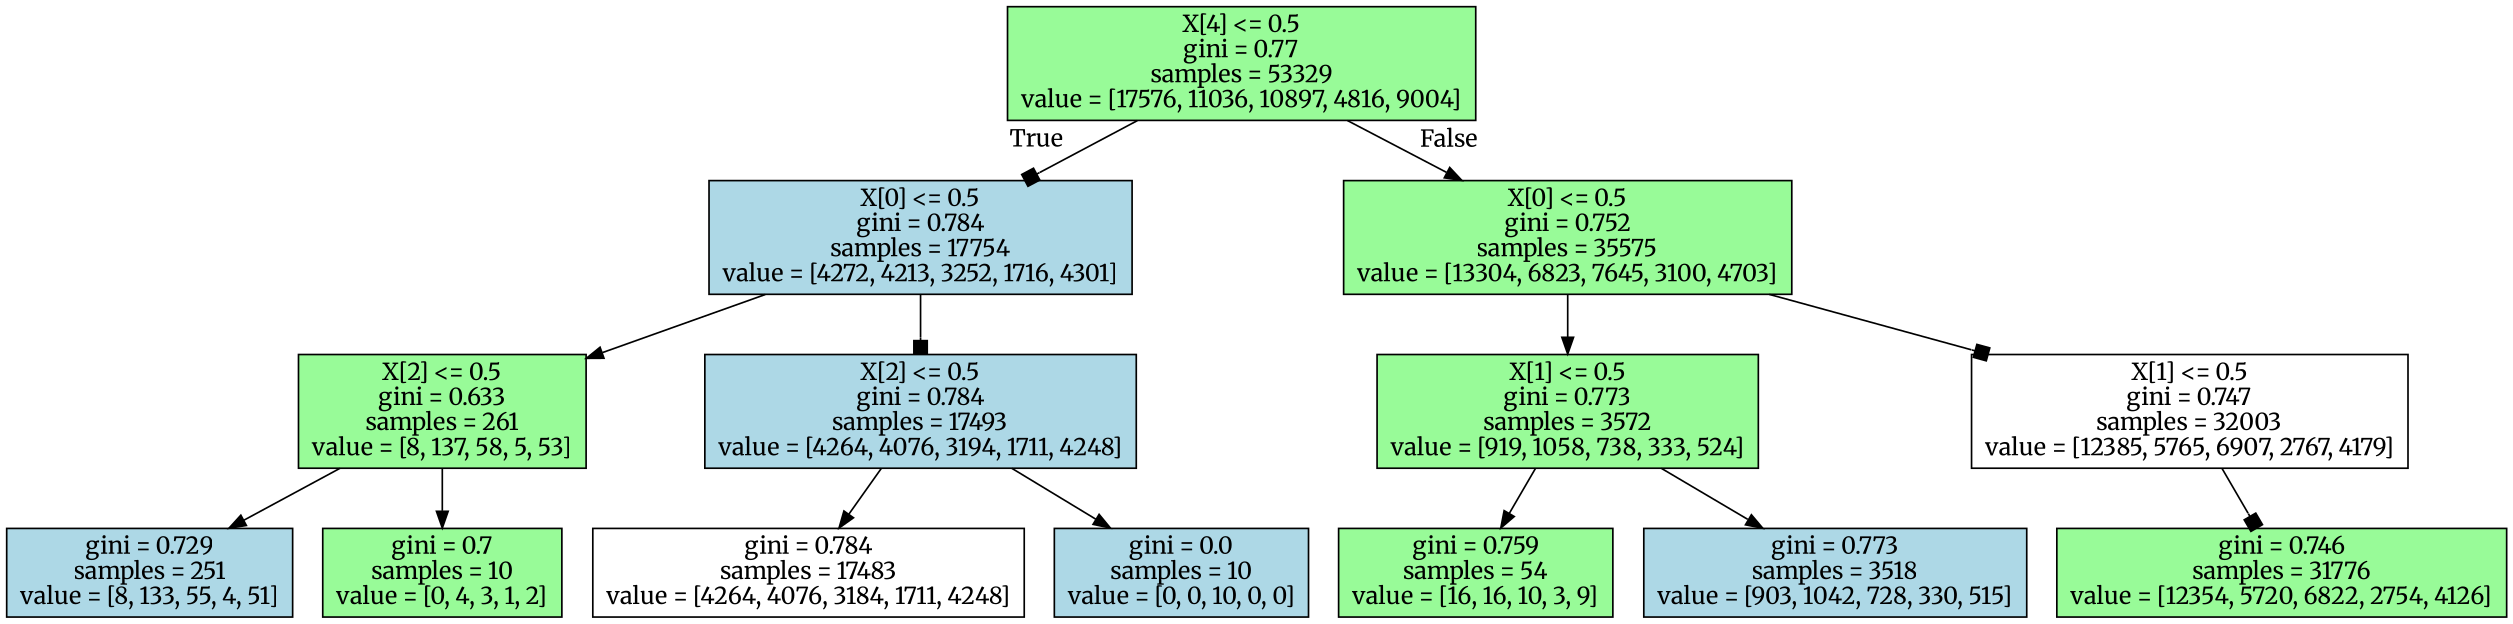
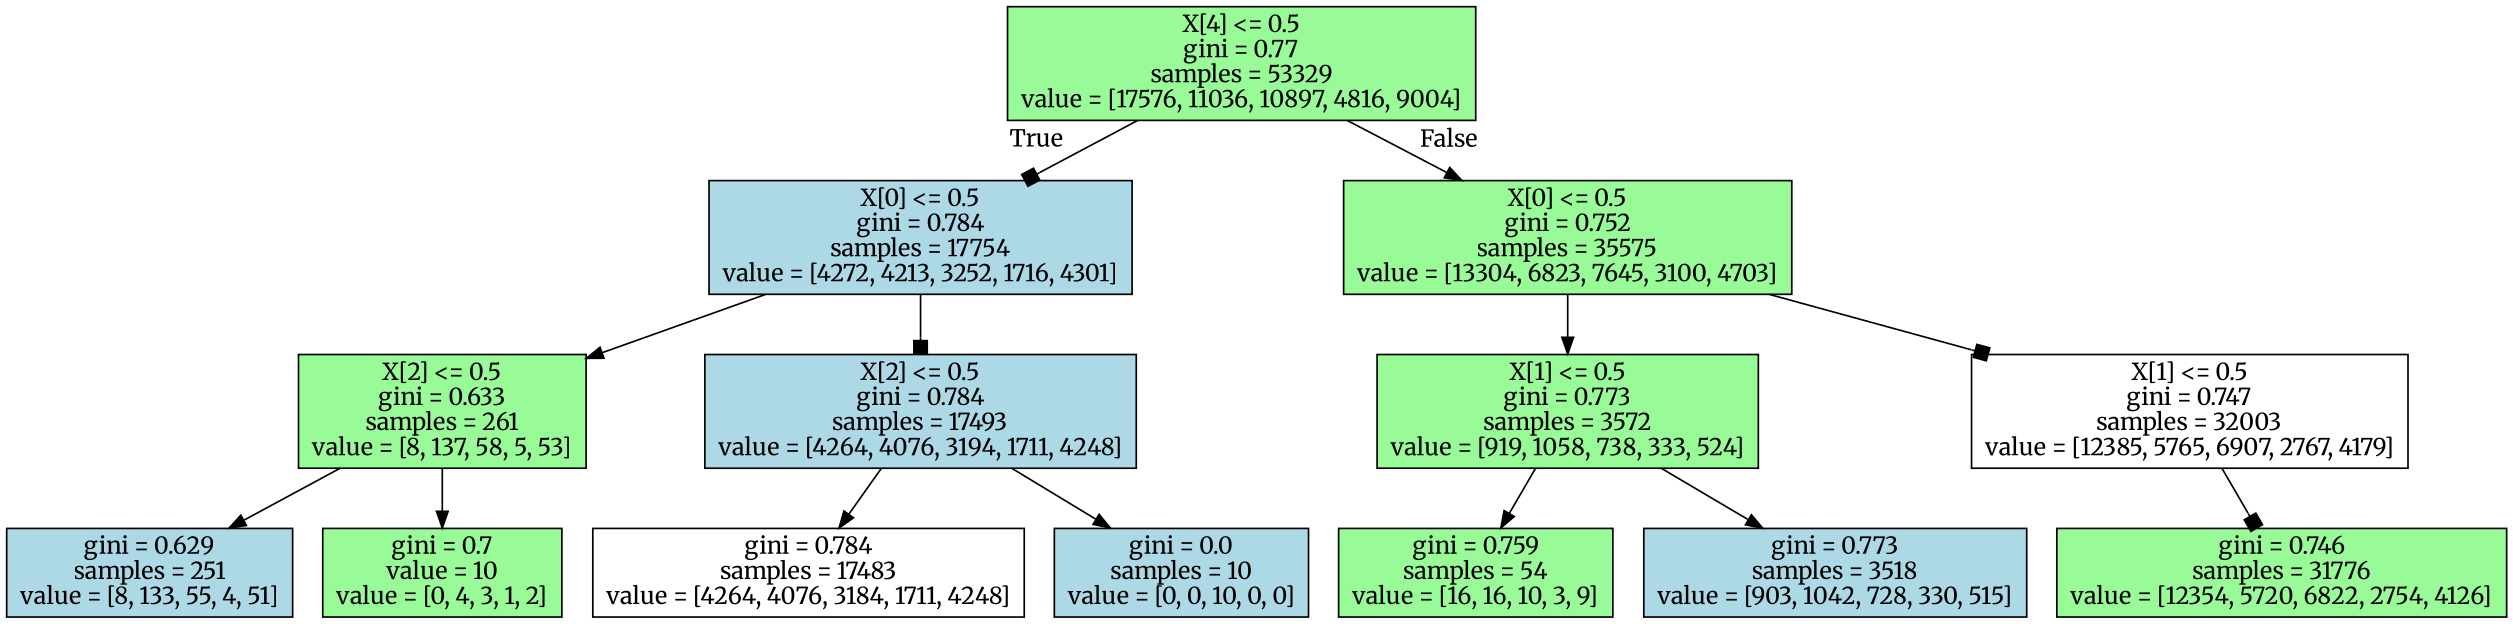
node "gini = 0.729 samples = 251 value = [8, 133, 55, 4, 51]": label "gini = 0.729 samples = 251 value = [8, 133, 55, 4, 51]" -> "gini = 0.629 samples = 251 value = [8, 133, 55, 4, 51]"
node "gini = 0.7 samples = 10 value = [0, 4, 3, 1, 2]": label "gini = 0.7 samples = 10 value = [0, 4, 3, 1, 2]" -> "gini = 0.7 value = 10 value = [0, 4, 3, 1, 2]"
